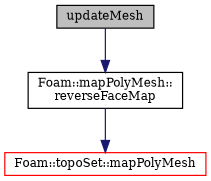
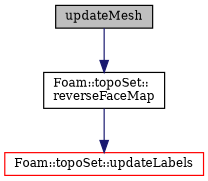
node "Foam::mapPolyMesh:: reverseFaceMap": label "Foam::mapPolyMesh:: reverseFaceMap" -> "Foam::topoSet:: reverseFaceMap"
node "Foam::topoSet::mapPolyMesh": label "Foam::topoSet::mapPolyMesh" -> "Foam::topoSet::updateLabels"
